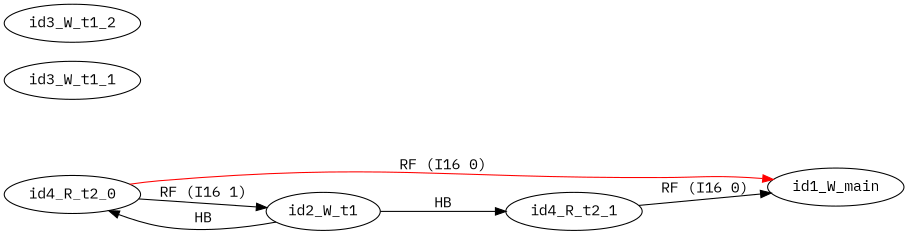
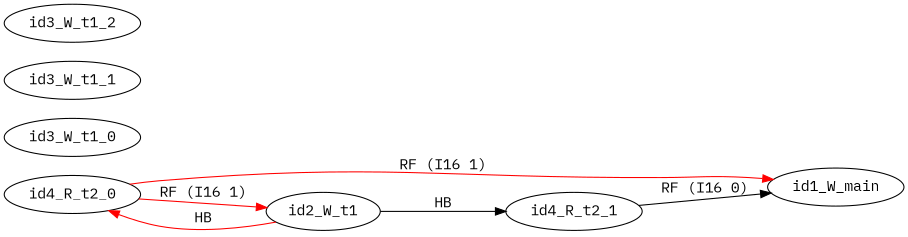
node "id3_W_t1_0": added
edge "id4_R_t2_0" -> "id1_W_main": label "RF (I16 0)" -> "RF (I16 1)"
edge "id4_R_t2_0" -> "id2_W_t1": color black -> red
edge "id2_W_t1" -> "id4_R_t2_0": color black -> red
